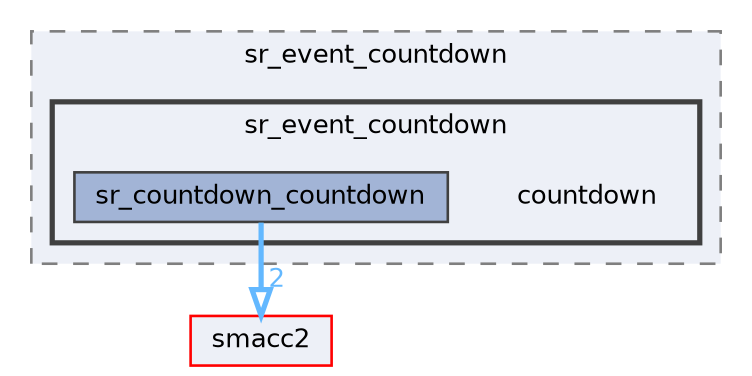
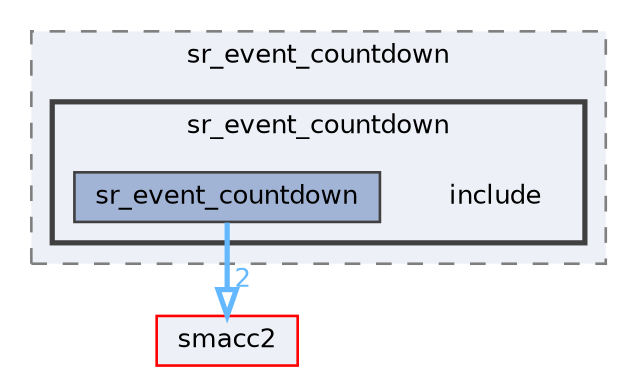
node "sr_countdown_countdown": label "sr_countdown_countdown" -> "sr_event_countdown"
node "countdown": label "countdown" -> "include"
